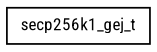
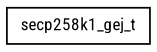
node "secp256k1_gej_t": label "secp256k1_gej_t" -> "secp258k1_gej_t"
